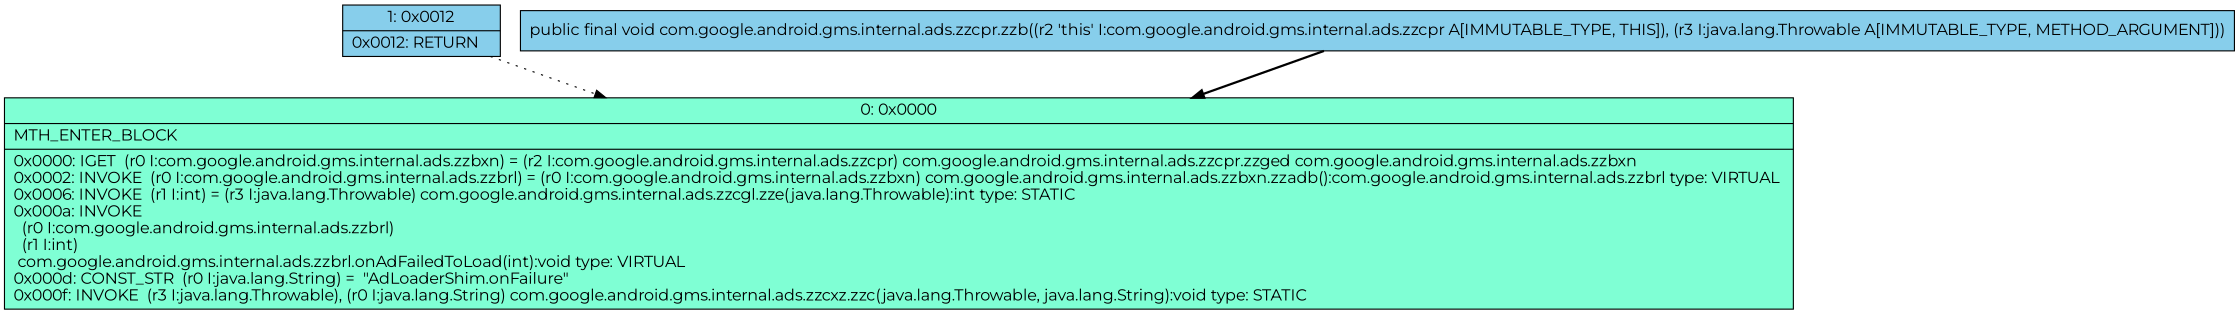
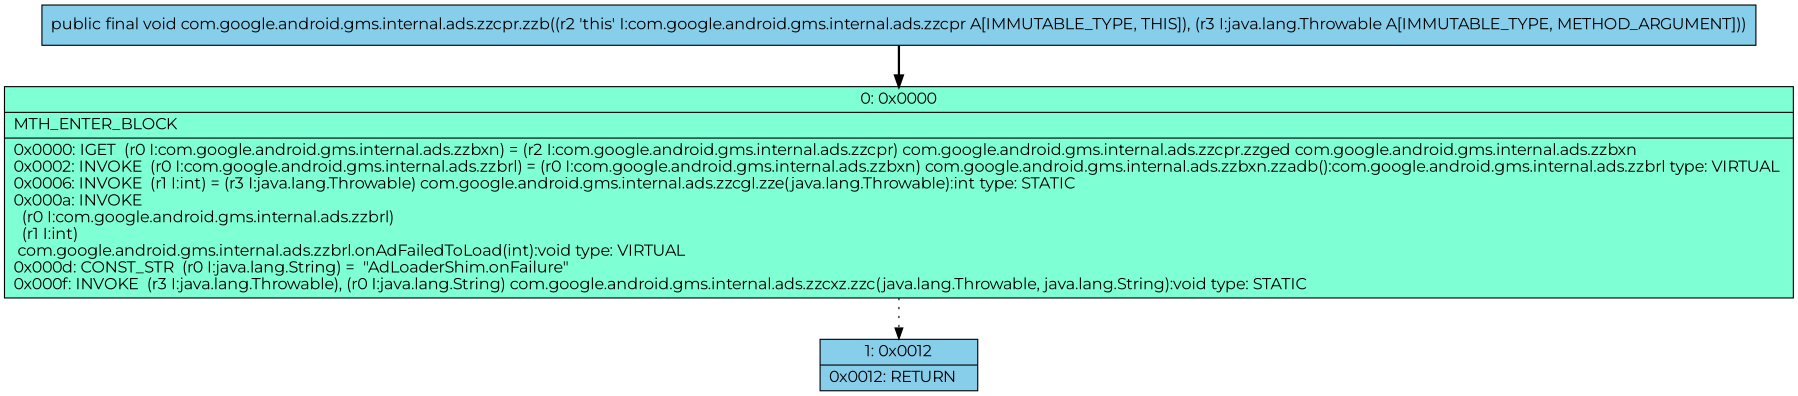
edge "1: 0x0012" -> "0: 0x0000": reversed
